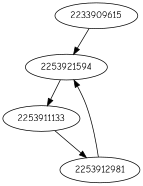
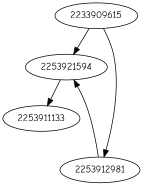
edge "2253911133" -> "2253912981": now "2233909615" -> "2253912981"
